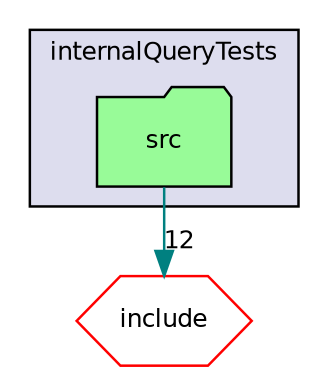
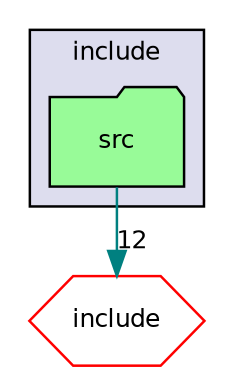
cluster "internalQueryTests": label "internalQueryTests" -> "include"
